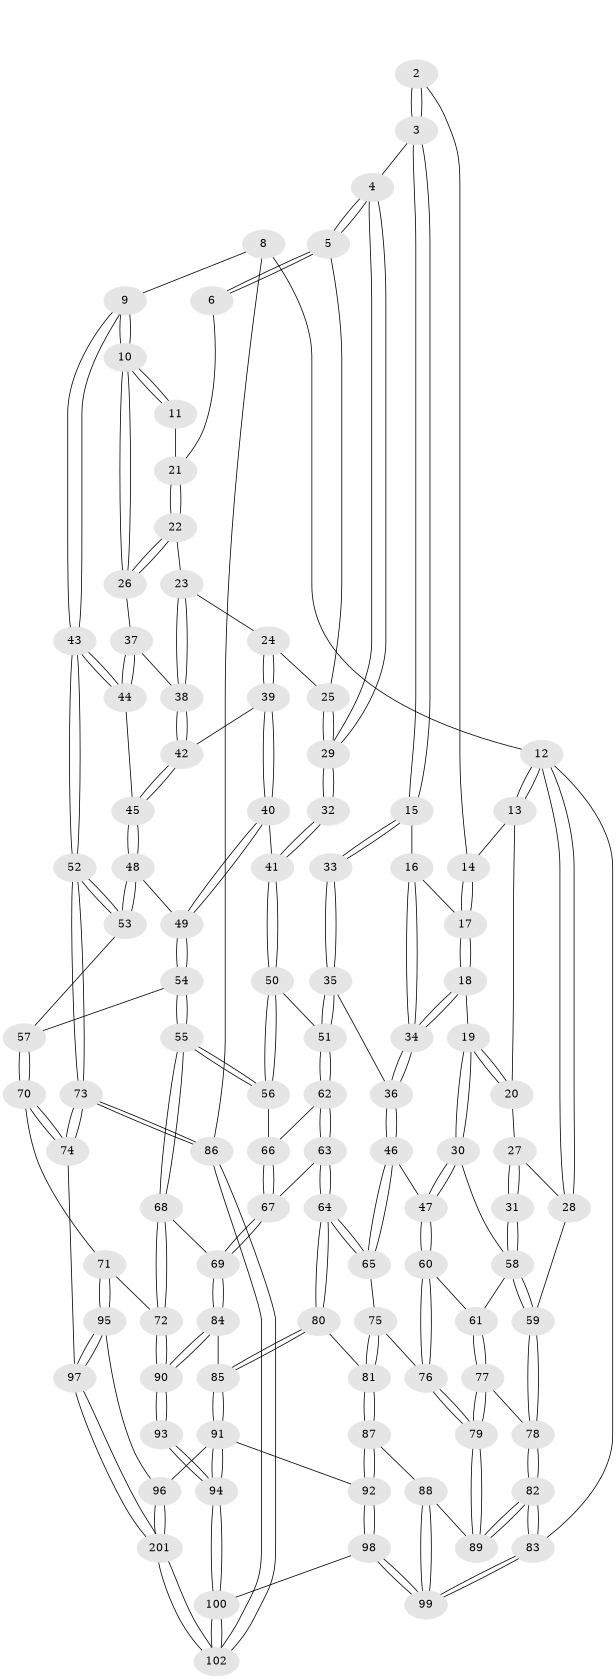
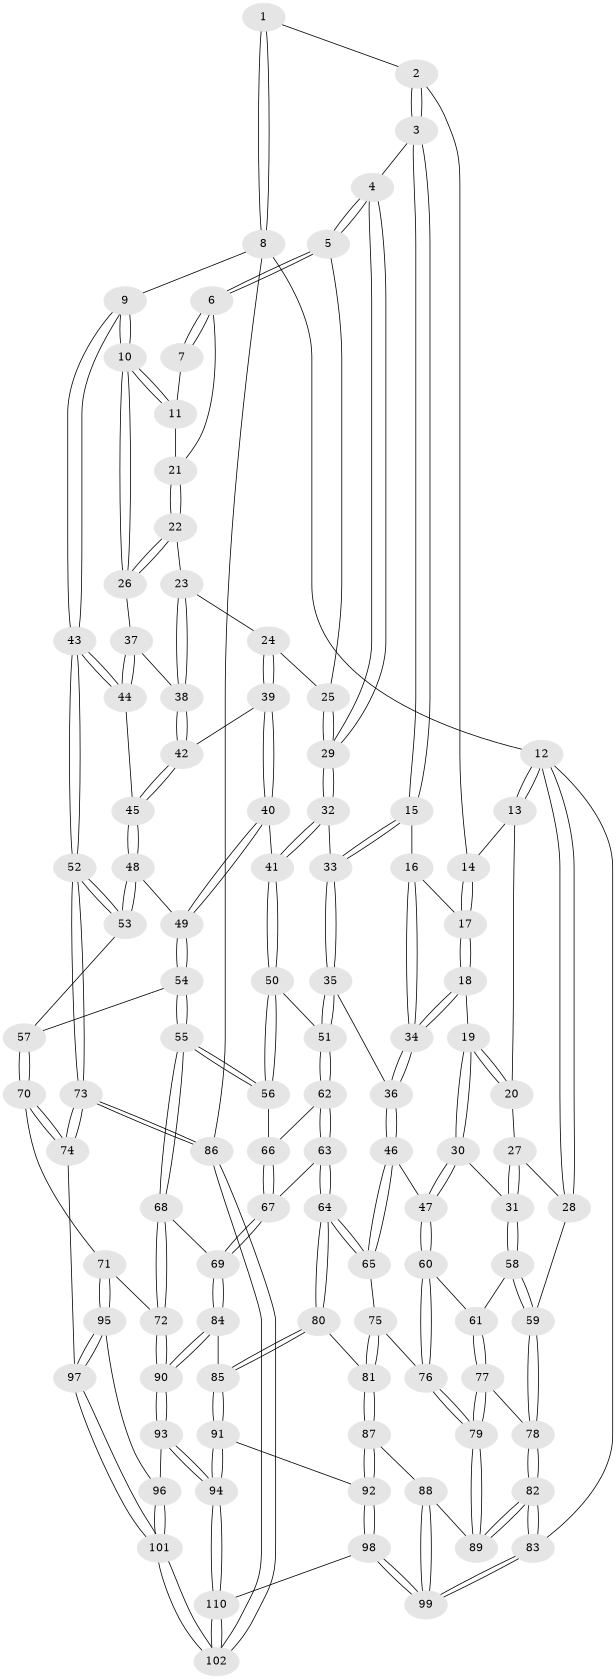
node "1": added
node "7": added
edge "32" -- "33": added
edge "30" -- "58": now "30" -- "31"
edge "91" -- "96": now "93" -- "96"
node "201": label "201" -> "101"
node "100": label "100" -> "110"
